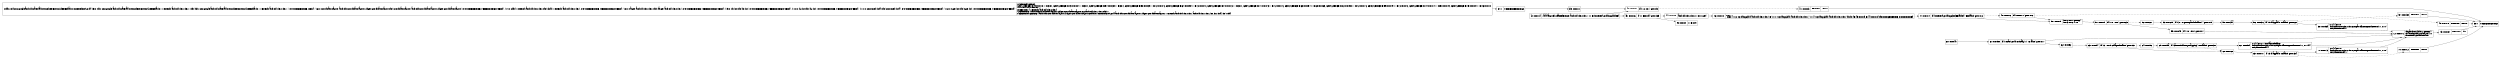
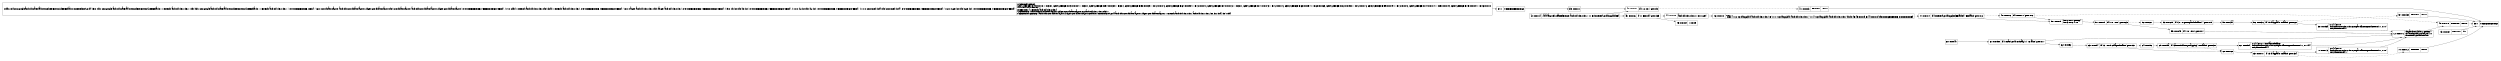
node "45: 0x000f": text "r1 = null" -> "r1 = ref"
edge "72: 0x007c" -> "73: 0x0087": now "72: 0x007c" -> "49: 0x0018"
